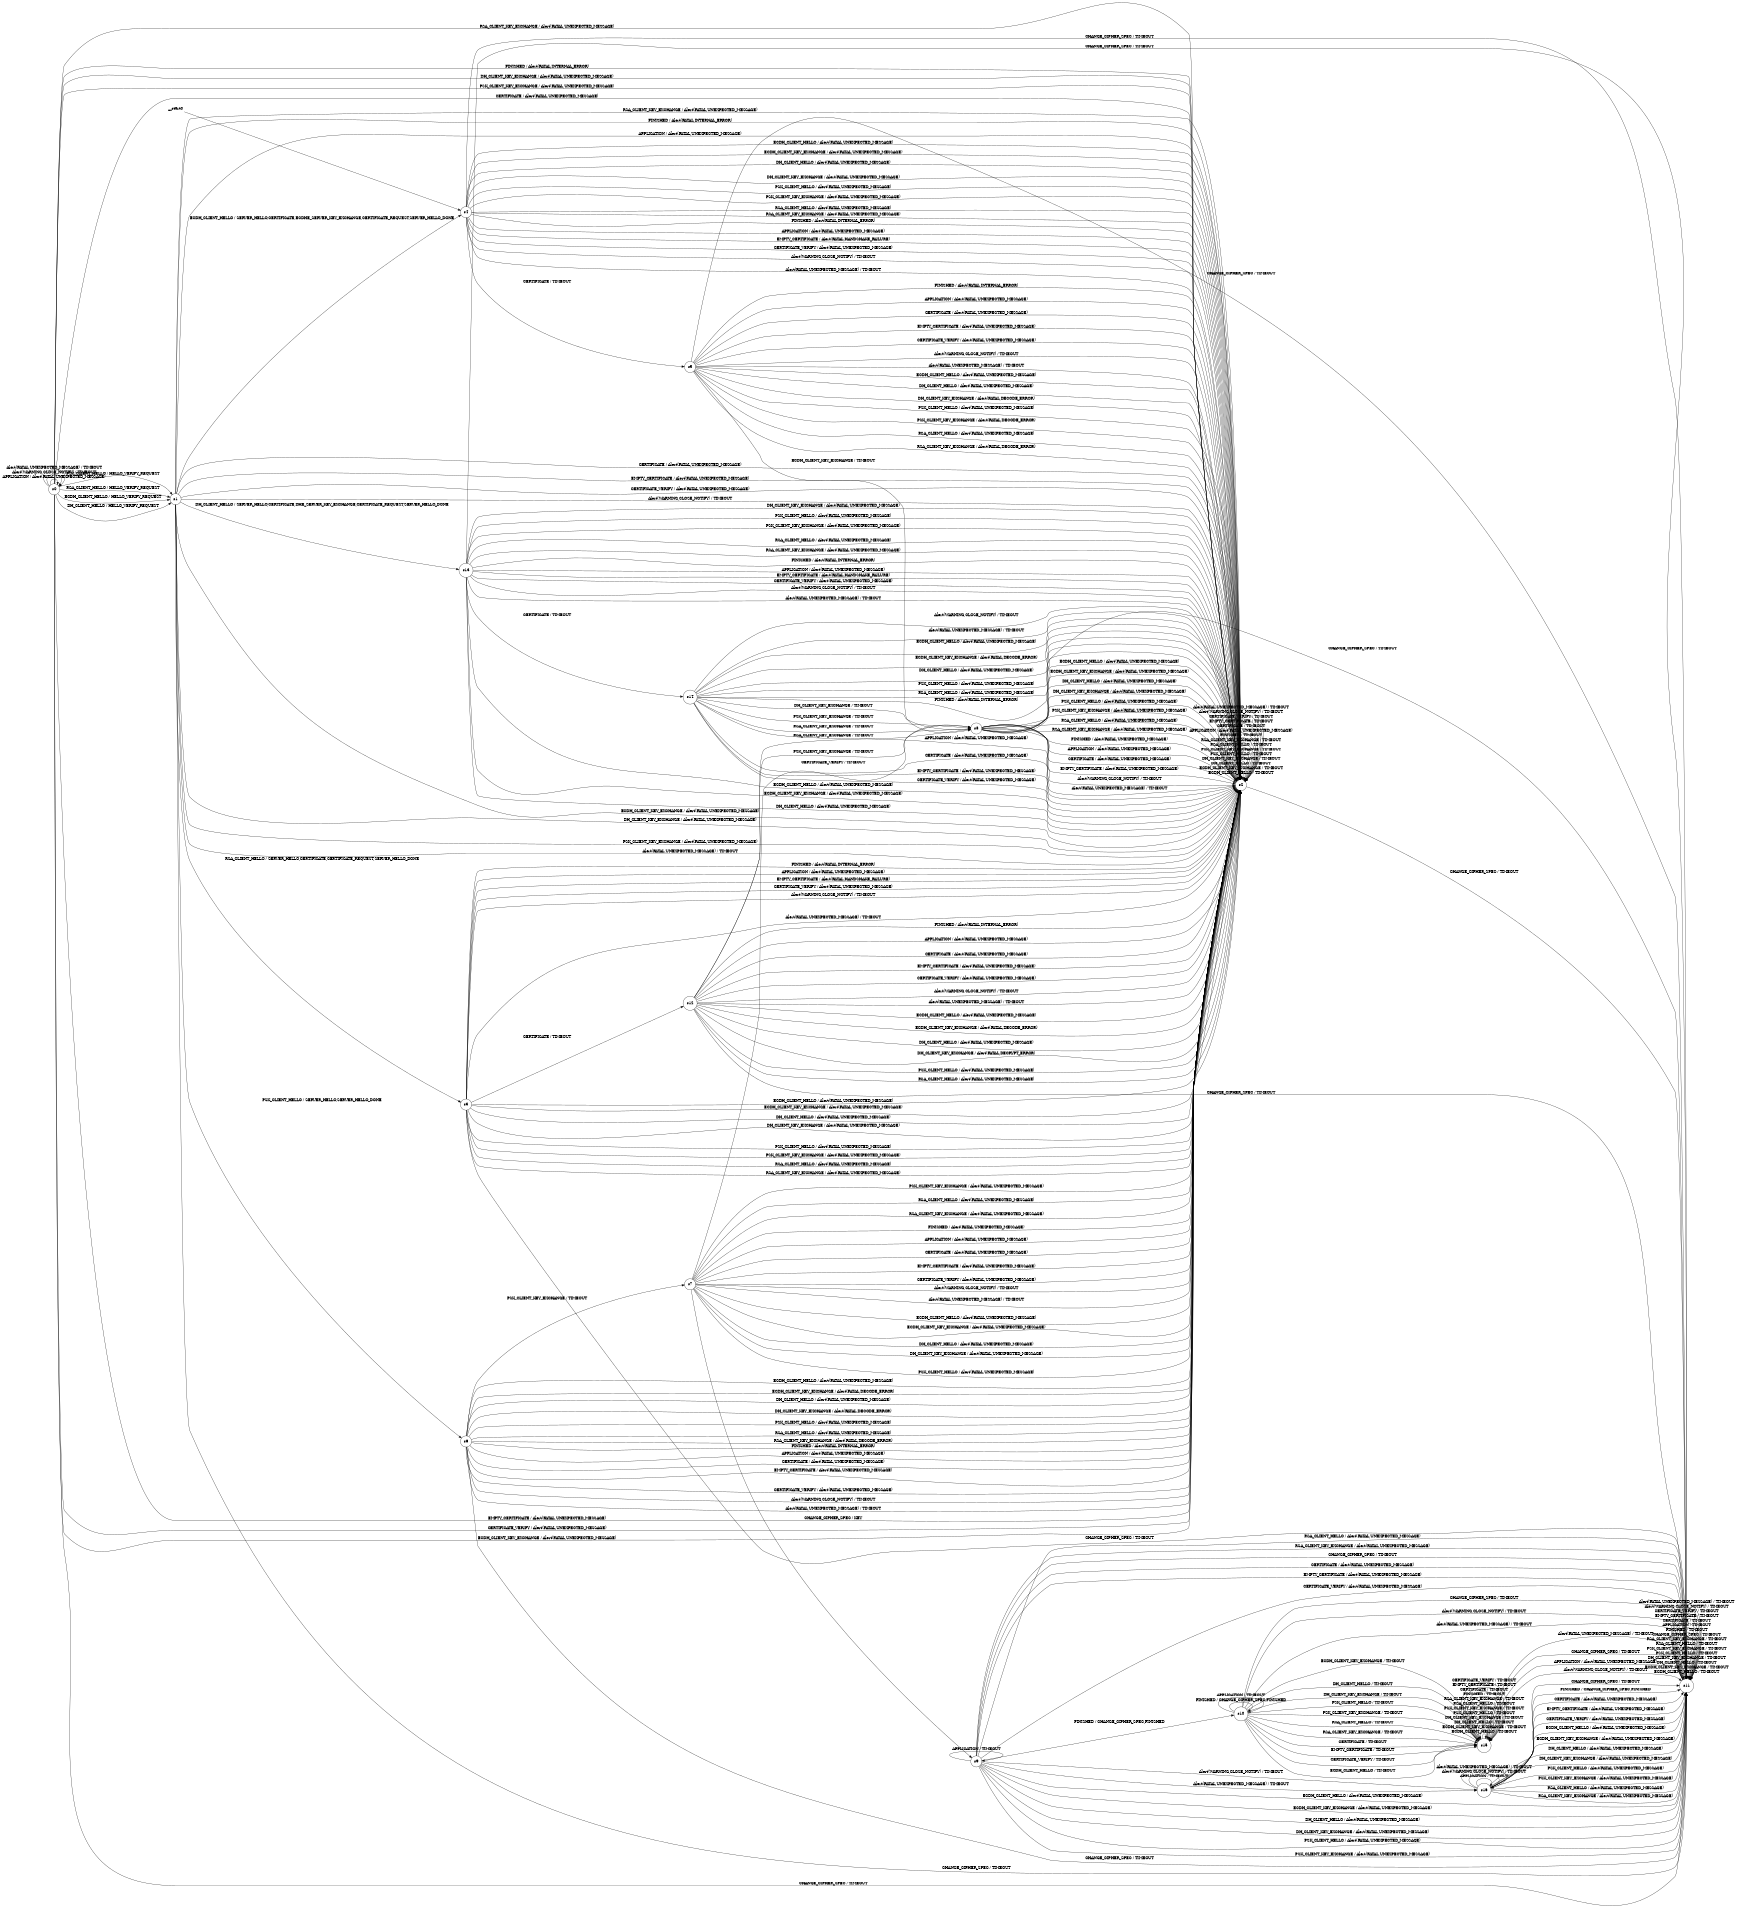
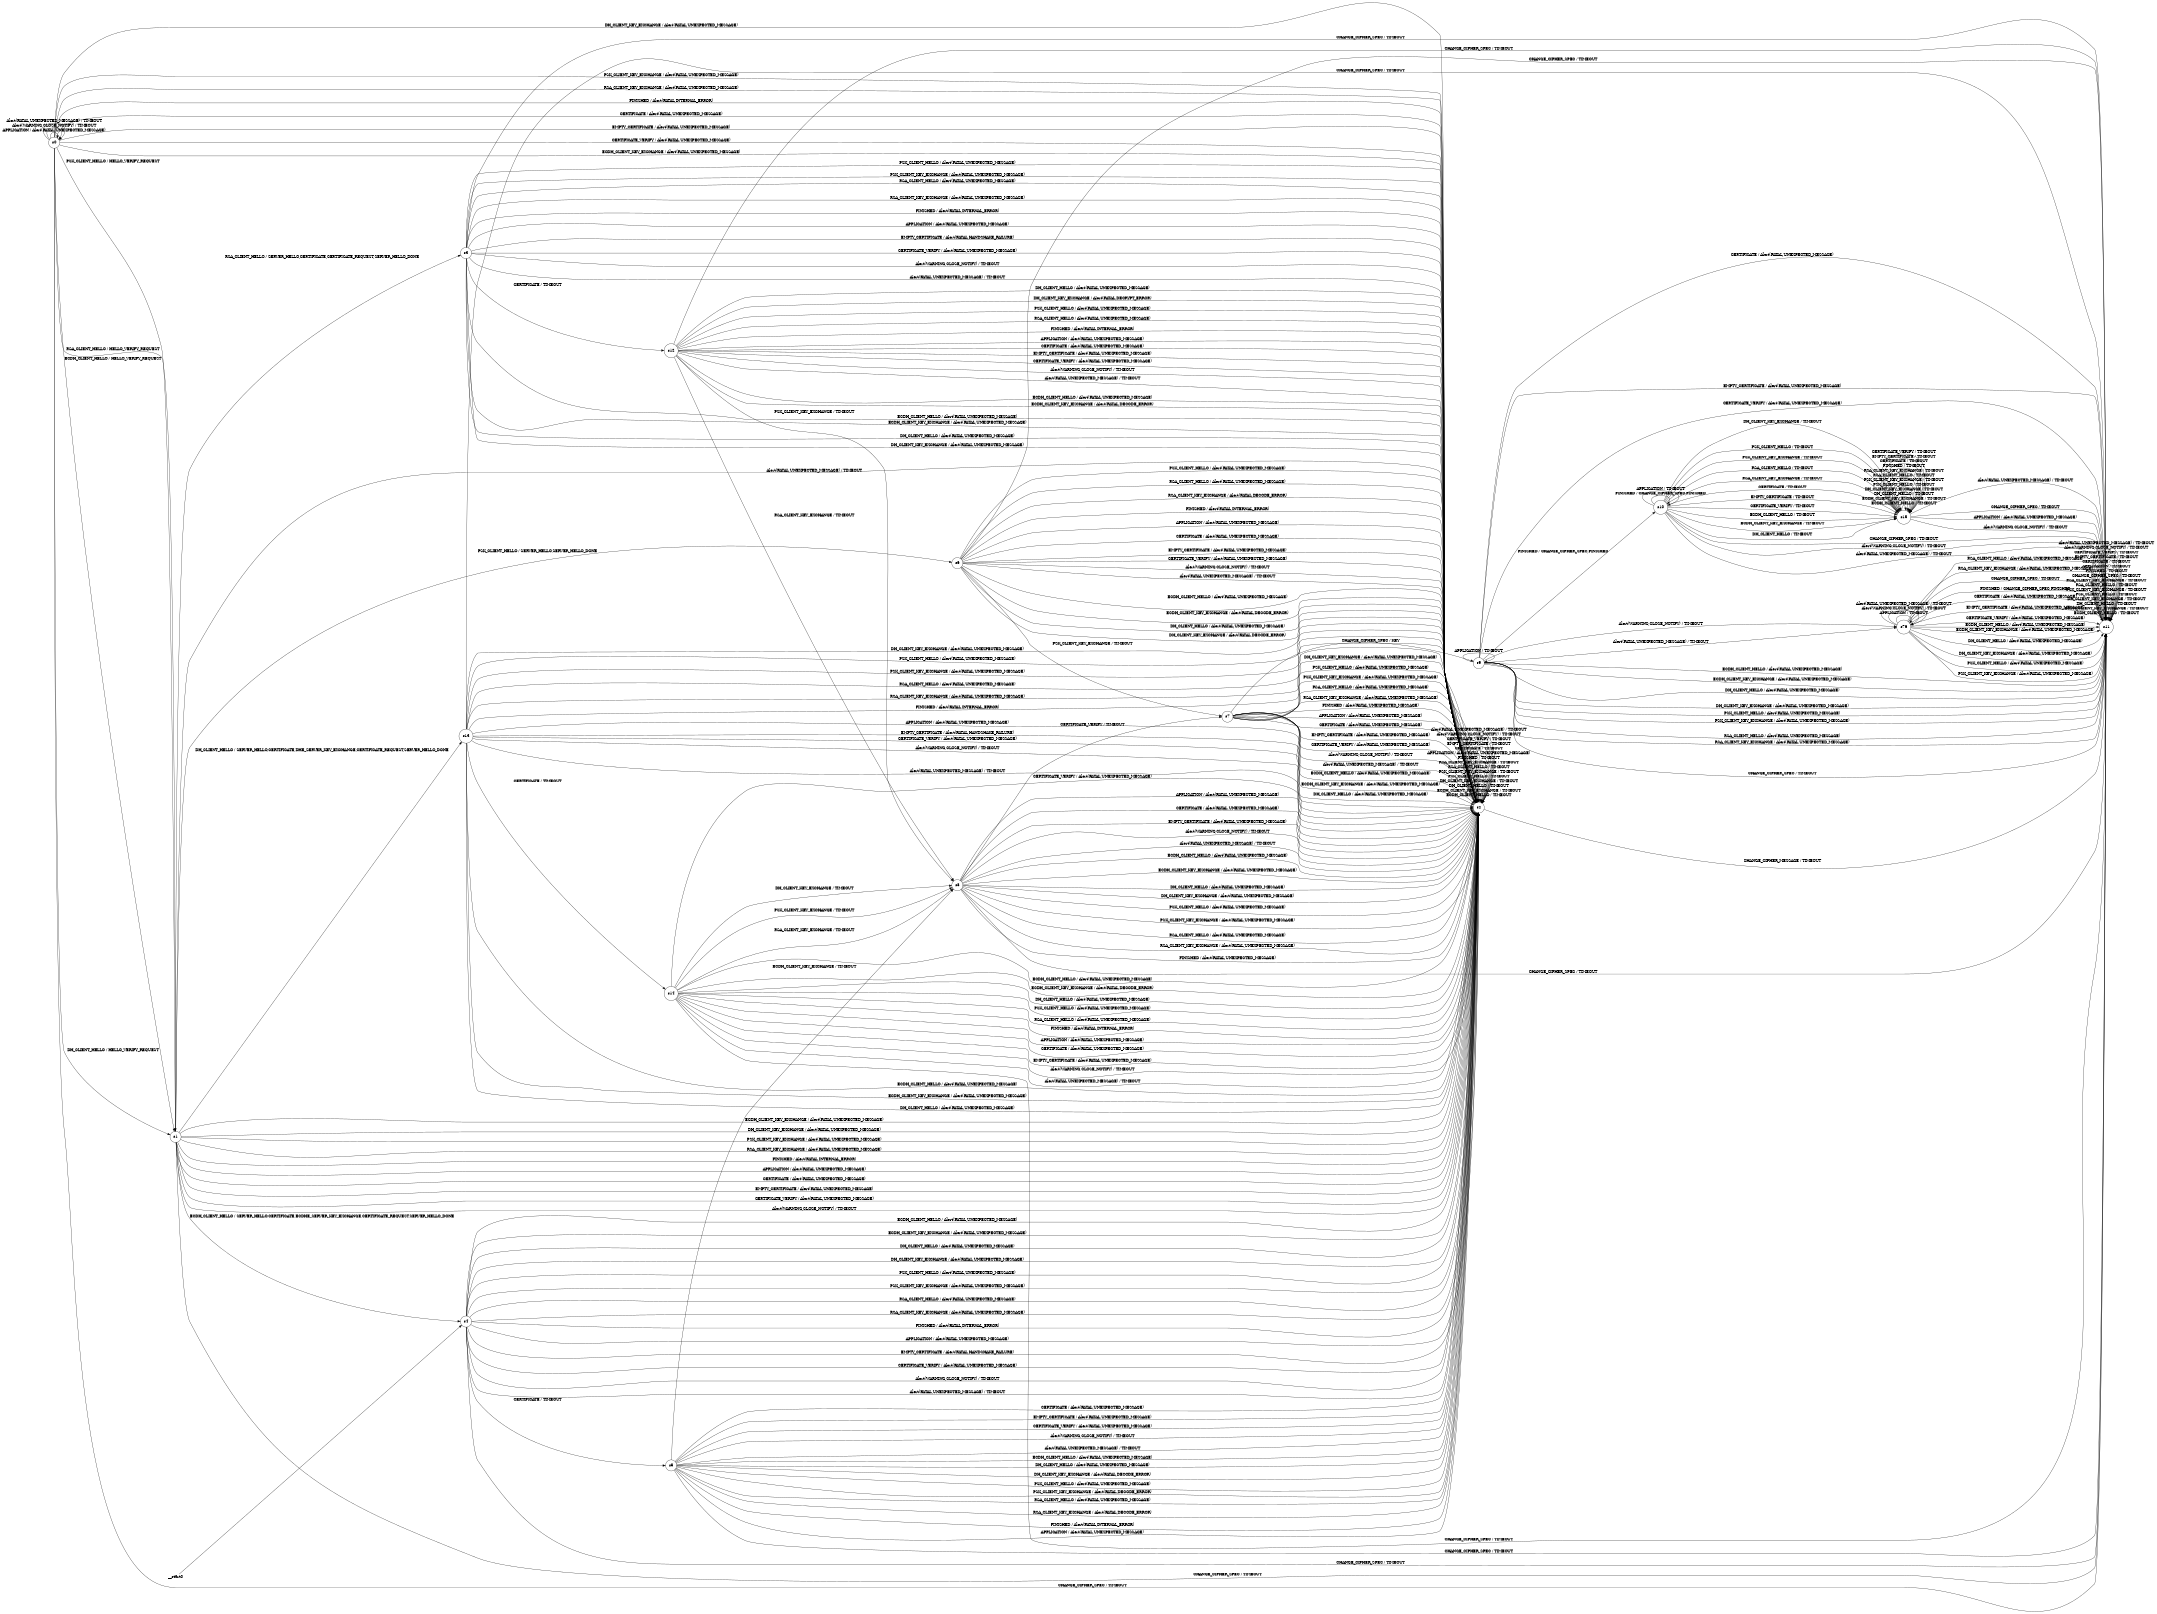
edge "s2" -> "s11": label "CHANGE_CIPHER_SPEC / TIMEOUT" -> "CHANGE_CIPHER_MESSAGE / TIMEOUT"
edge "s7" -> "s8": reversed
edge "s14" -> "s11": added, label "CHANGE_CIPHER_SPEC / TIMEOUT"
node "s16": label "s16" -> "s76"
